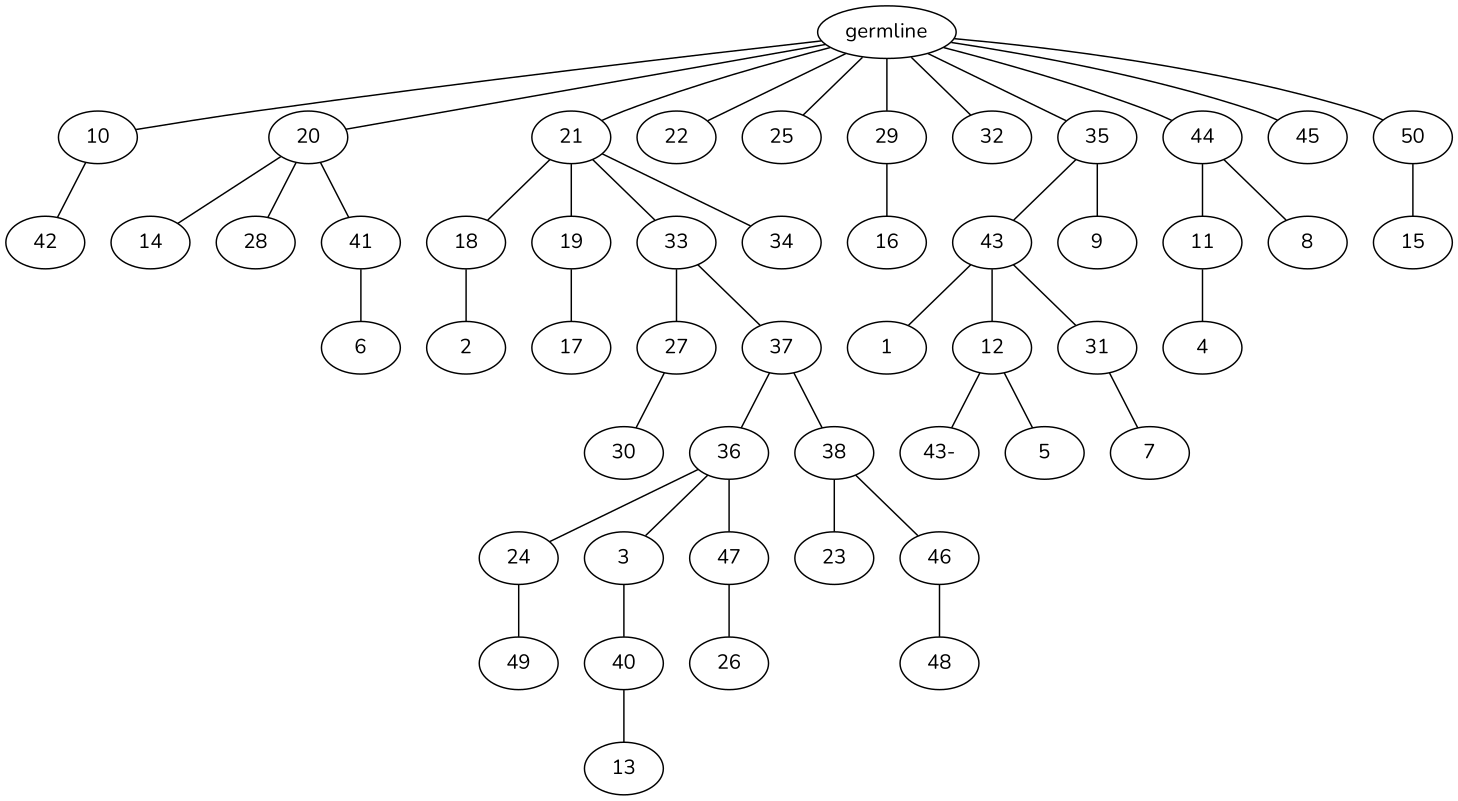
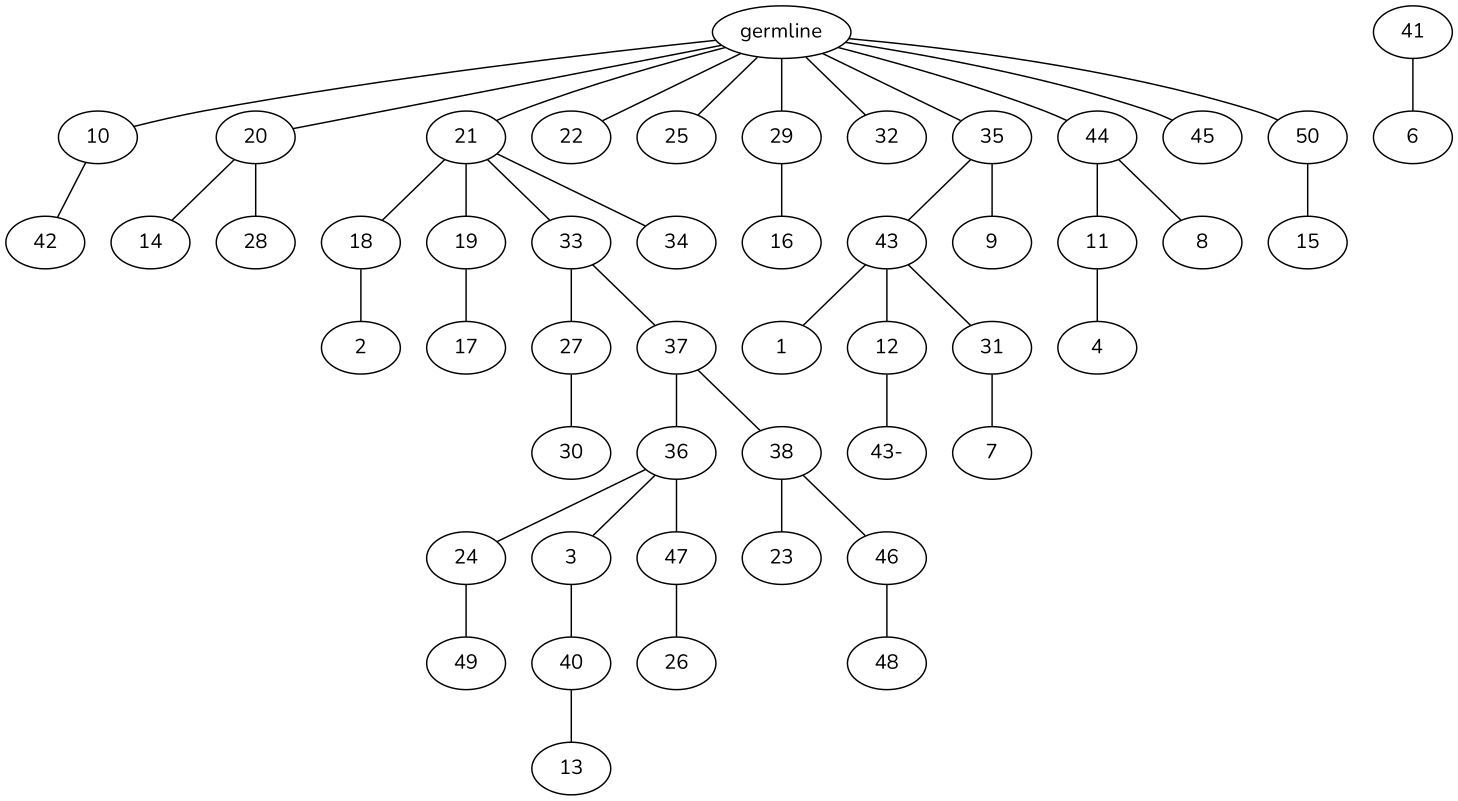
edge "20" -- "41": removed
node "5": removed
